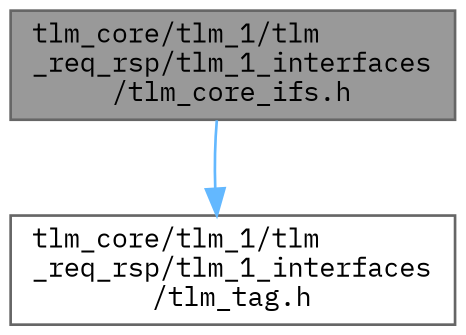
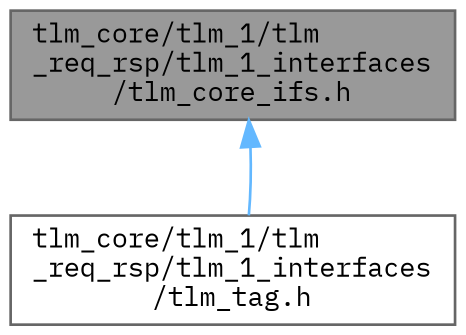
edge "tlm_core/tlm_1/tlm _req_rsp/tlm_1_interfaces /tlm_core_ifs.h" -> "tlm_core/tlm_1/tlm _req_rsp/tlm_1_interfaces /tlm_tag.h": reversed
